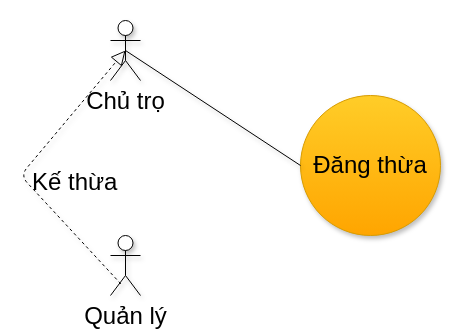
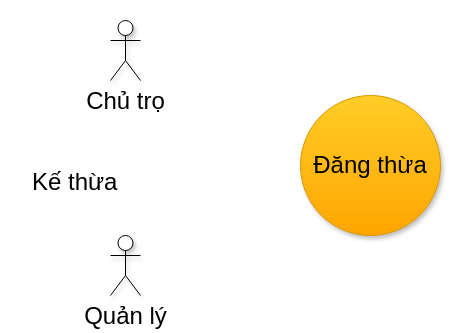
edge "Chủ trọ" -- "Đăng thừa": removed
edge "Quản lý" -> "Chủ trọ": removed
